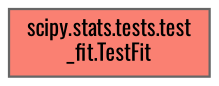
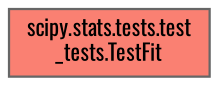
node "scipy.stats.tests.test _fit.TestFit": label "scipy.stats.tests.test _fit.TestFit" -> "scipy.stats.tests.test _tests.TestFit"
